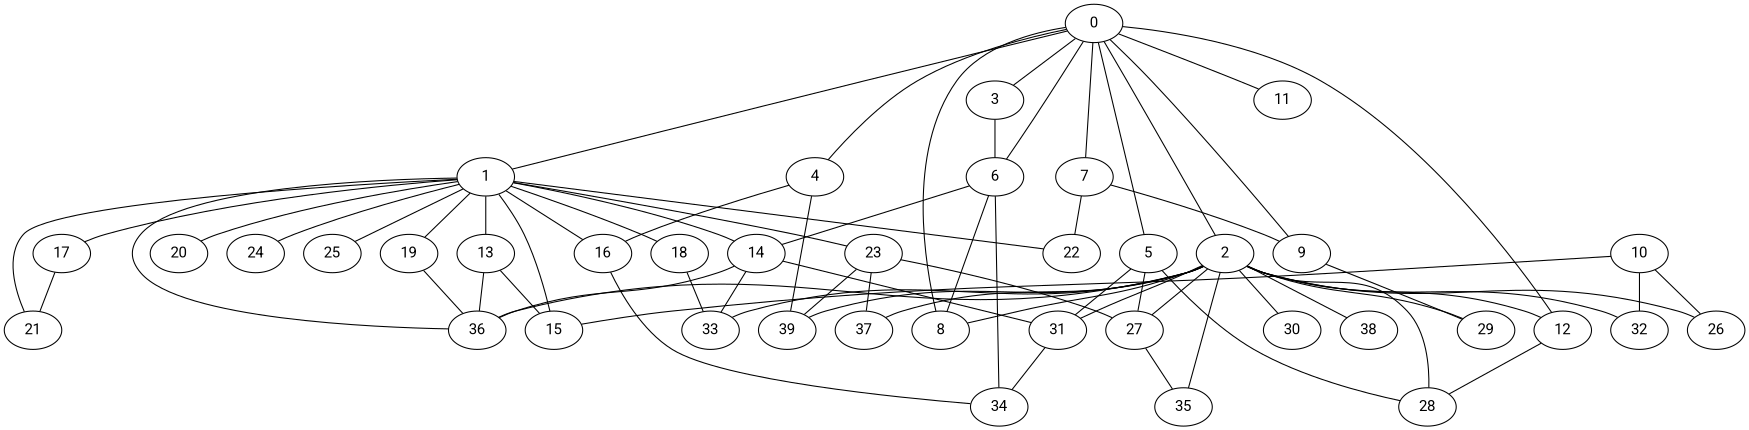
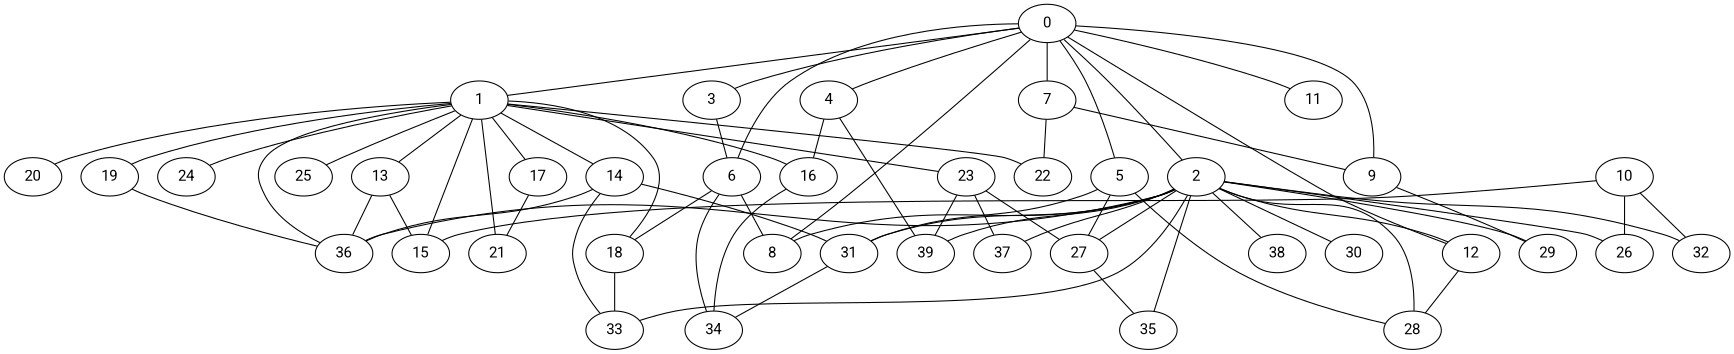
edge "6" -- "14": now "6" -- "18"
